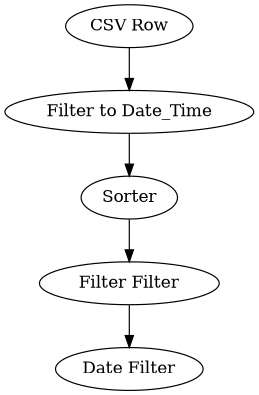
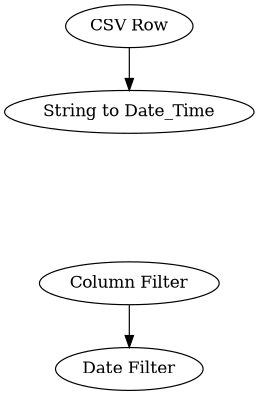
node "Filter to Date_Time": label "Filter to Date_Time" -> "String to Date_Time"
node "Sorter": removed
node "Filter Filter": label "Filter Filter" -> "Column Filter"
